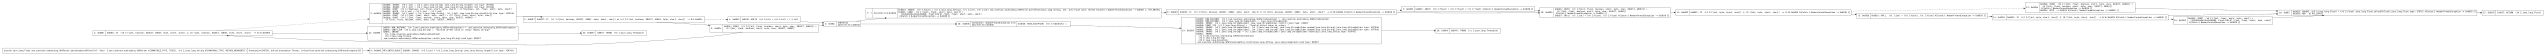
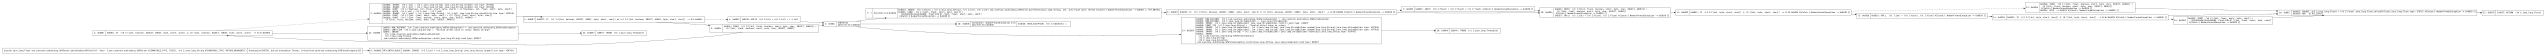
edge "18: 0x0038" -> "19: 0x0039": now "6: 0x001d" -> "19: 0x0039"
